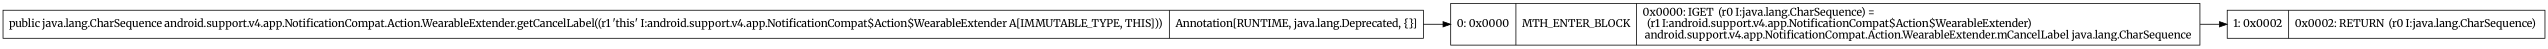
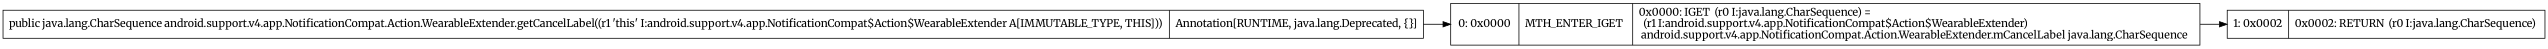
node "0: 0x0000": text "MTH_ENTER_BLOCK" -> "MTH_ENTER_IGET"
